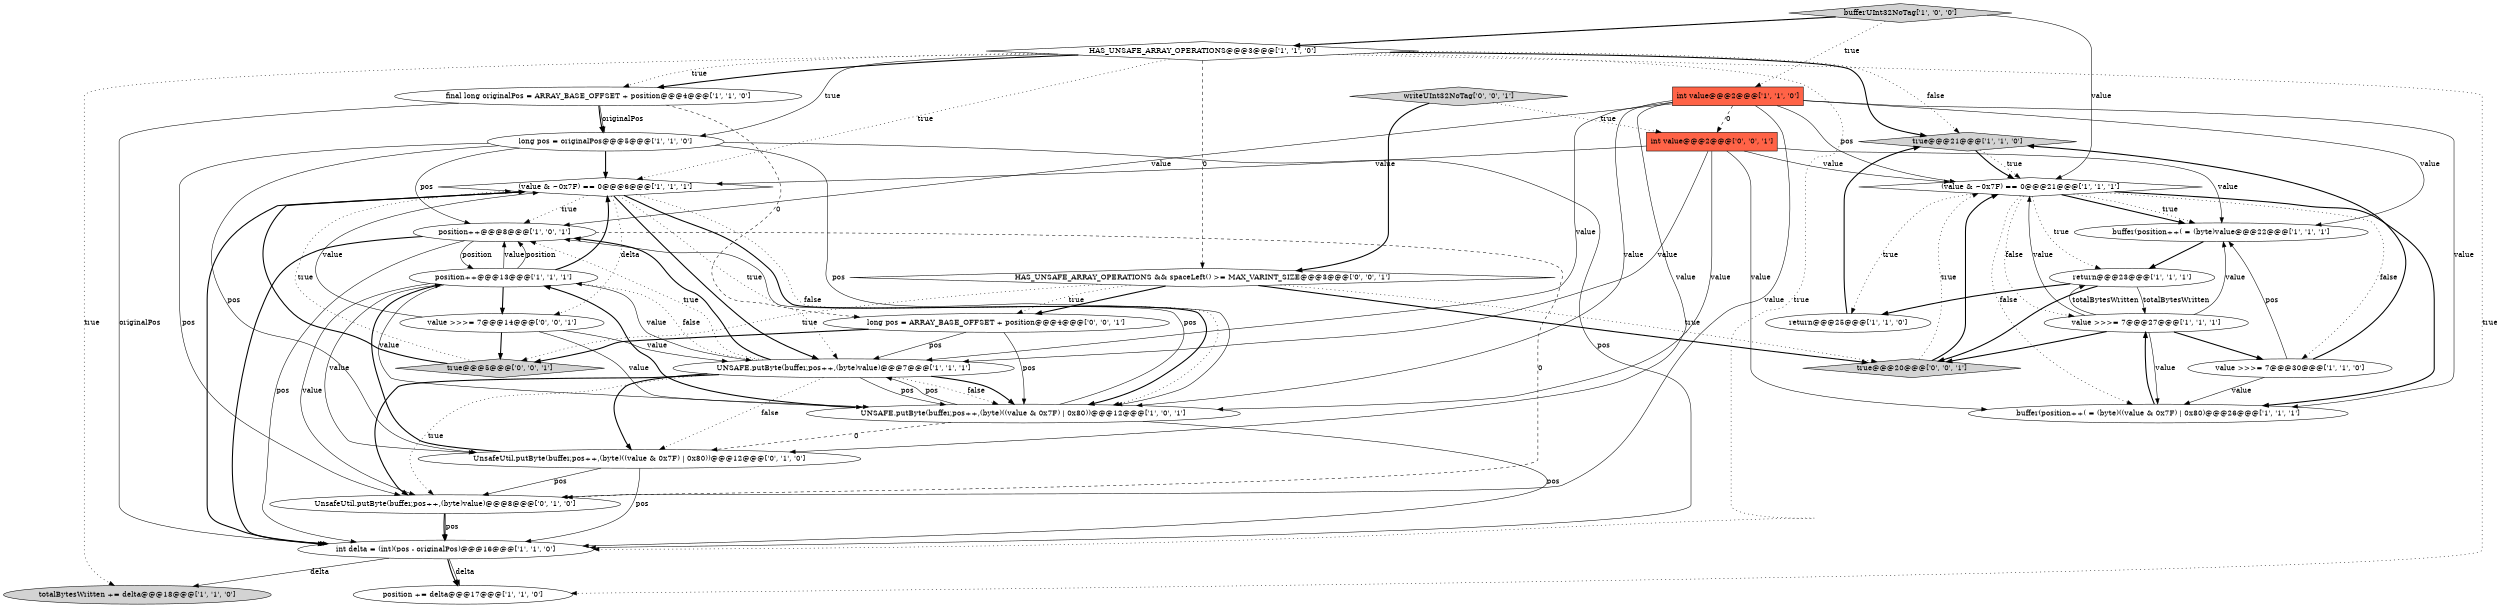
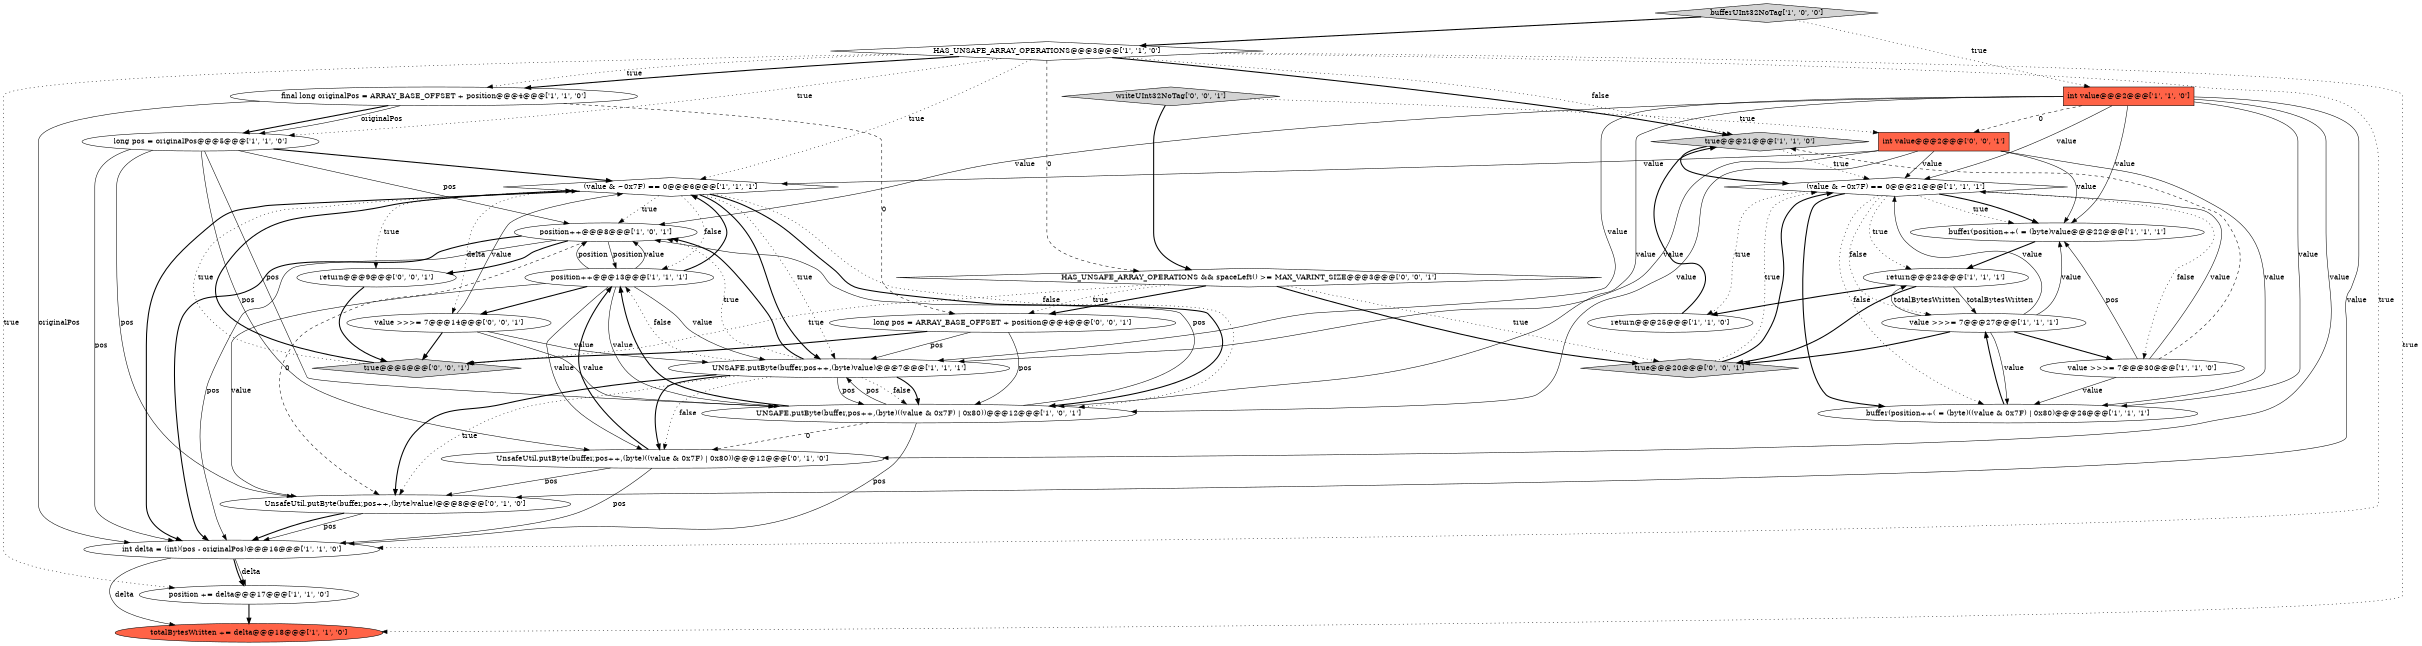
edge "bufferUInt32NoTag['1', '0', '0']" -> "(value & ~0x7F) == 0@@@21@@@['1', '1', '1']": now "value >>>= 7@@@30@@@['1', '1', '0']" -> "(value & ~0x7F) == 0@@@21@@@['1', '1', '1']"
edge "HAS_UNSAFE_ARRAY_OPERATIONS@@@3@@@['1', '1', '0']" -> "long pos = originalPos@@@5@@@['1', '1', '0']": style solid -> dotted
edge "int value@@@2@@@['1', '1', '0']" -> "(value & ~0x7F) == 0@@@21@@@['1', '1', '1']": label "pos" -> "value"
edge "value >>>= 7@@@30@@@['1', '1', '0']" -> "true@@@21@@@['1', '1', '0']": style bold -> dashed
edge "(value & ~0x7F) == 0@@@6@@@['1', '1', '1']" -> "position++@@@13@@@['1', '1', '1']": added, label "false"
node "return@@@9@@@['0', '0', '1']": added
node "totalBytesWritten += delta@@@18@@@['1', '1', '0']": fillcolor lightgray -> tomato
edge "position += delta@@@17@@@['1', '1', '0']" -> "totalBytesWritten += delta@@@18@@@['1', '1', '0']": added
